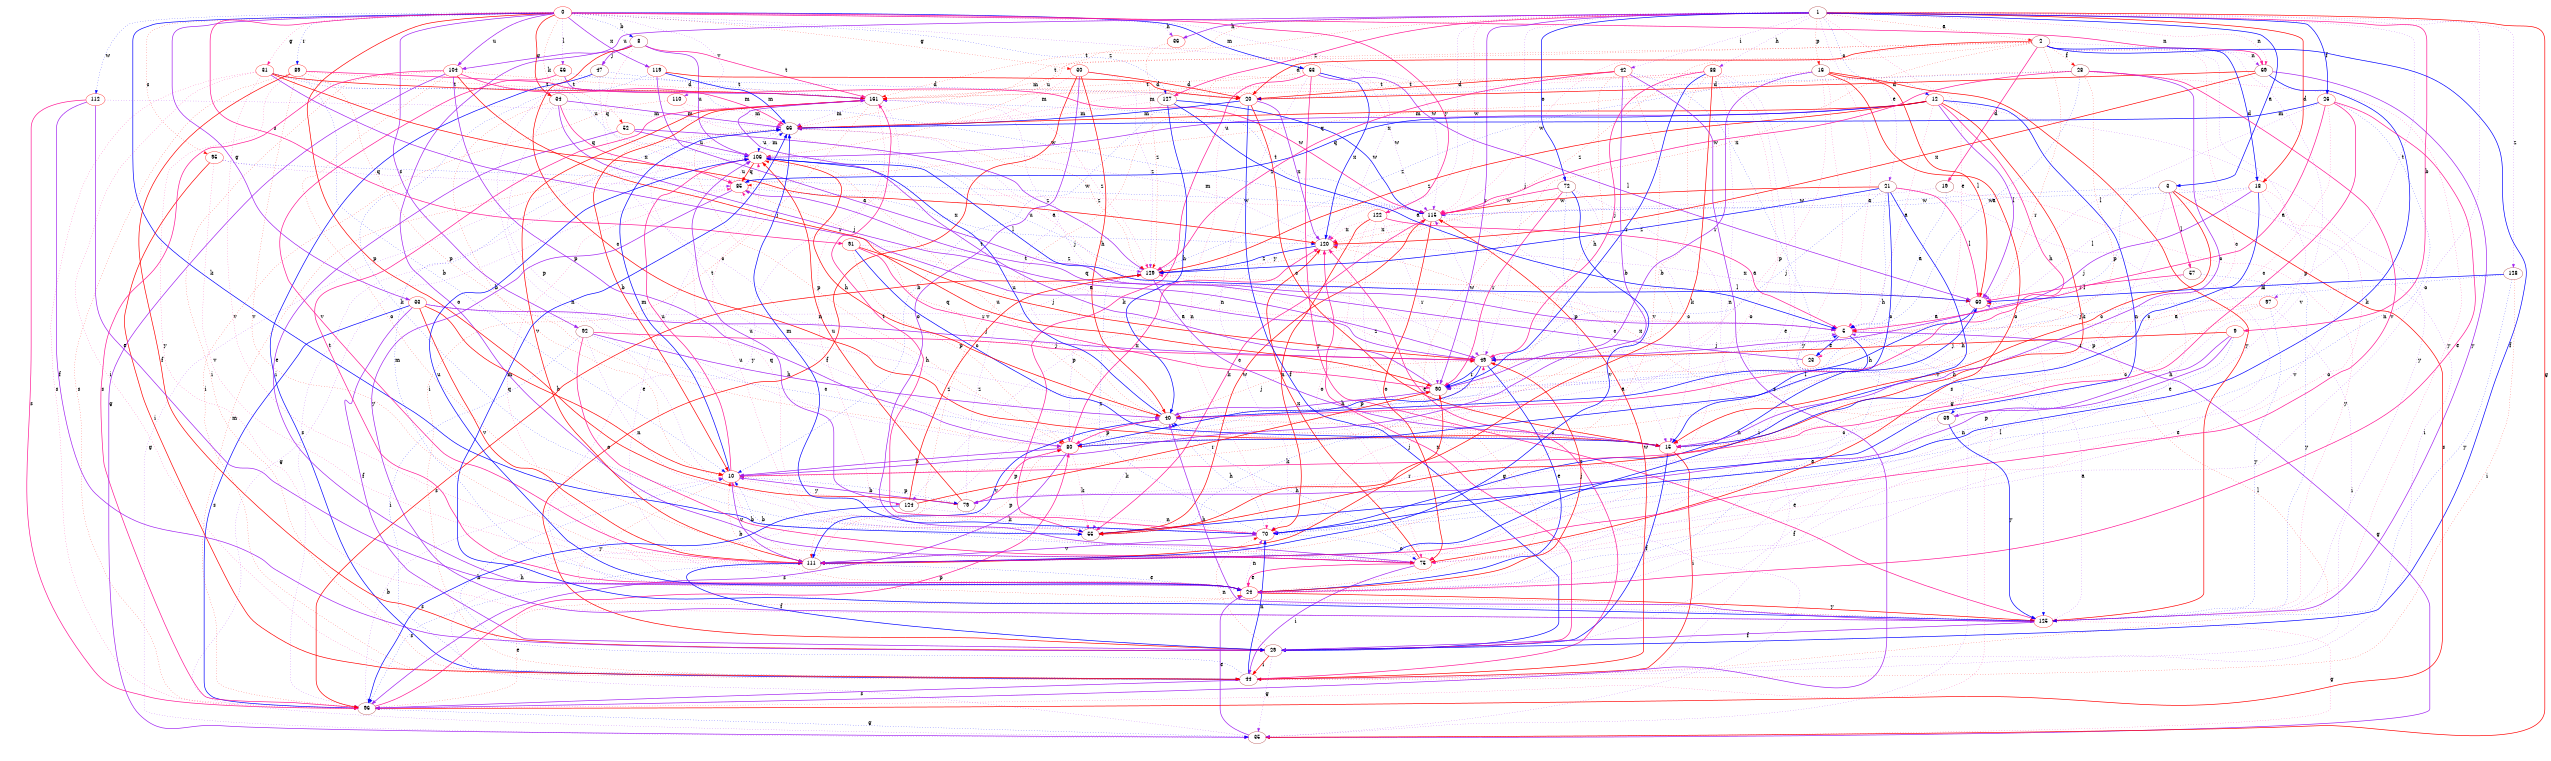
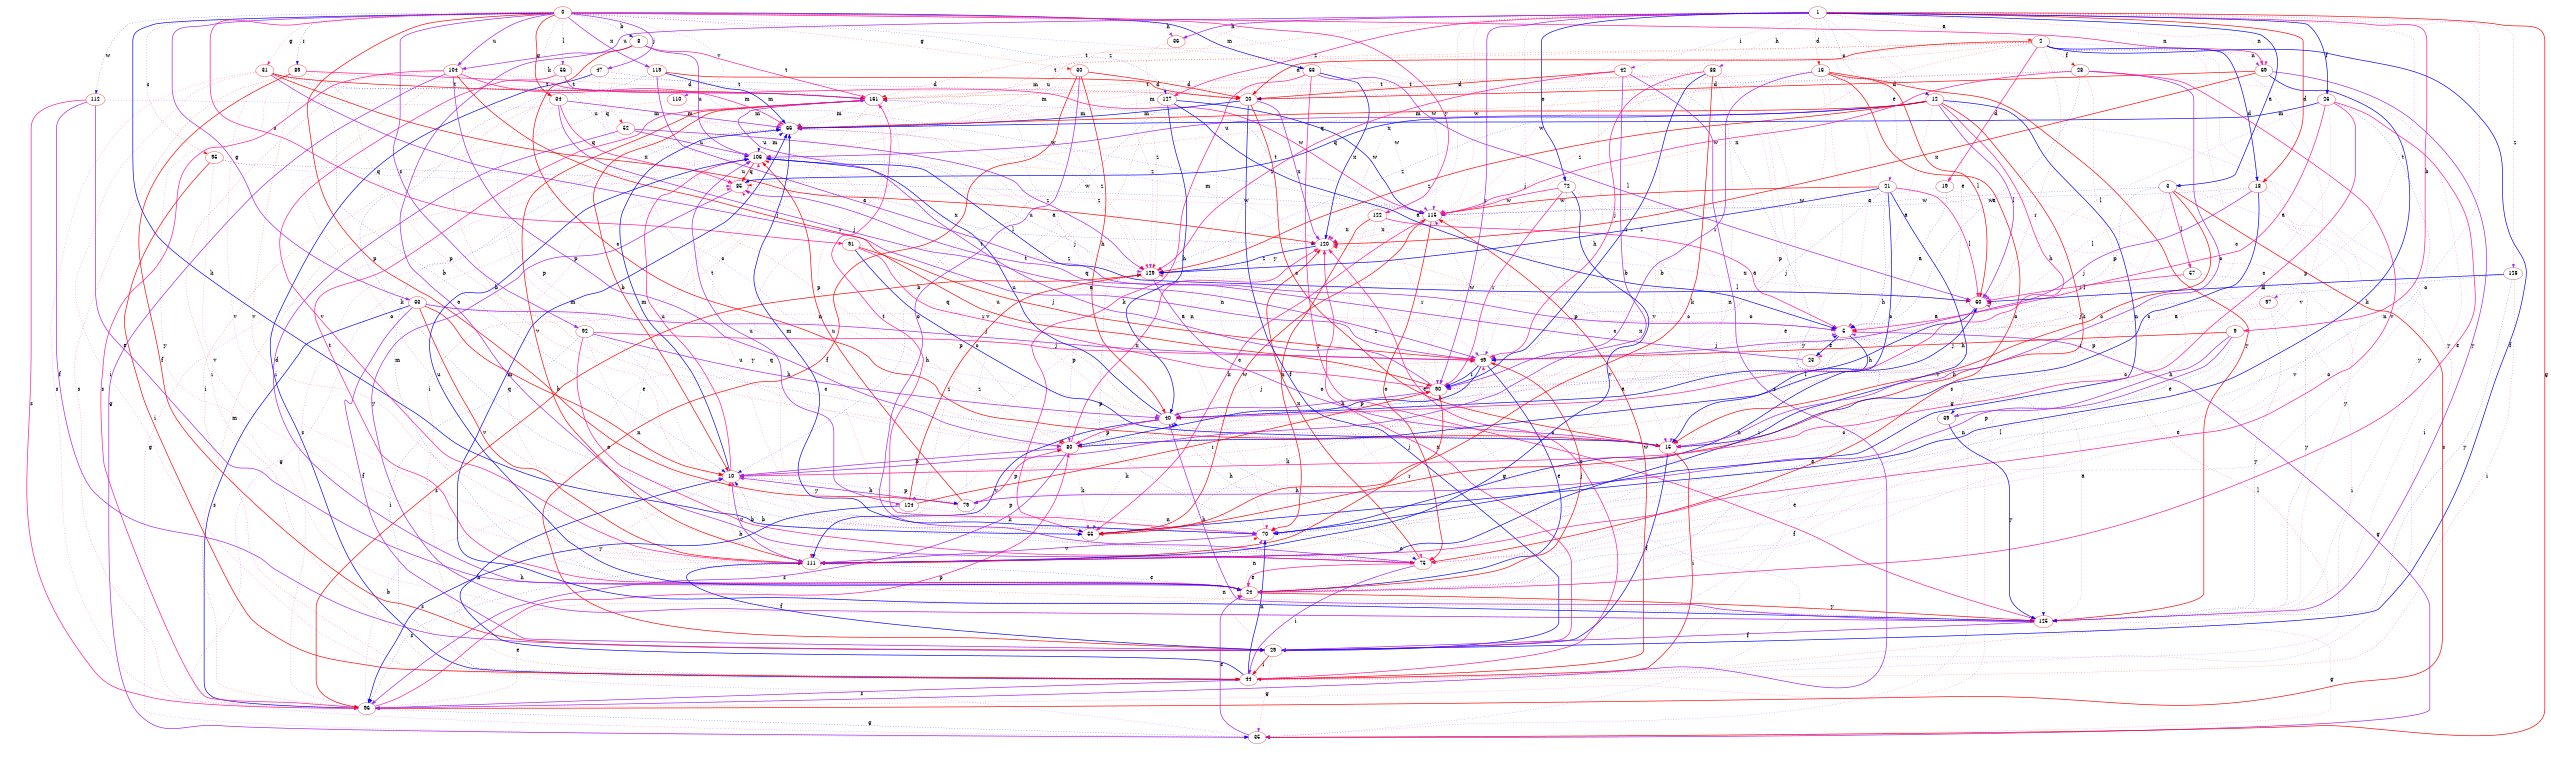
edge "1" -> "16": label "p" -> "d"
edge "8" -> "47": now "0" -> "47"
edge "115" -> "120": color deeppink -> purple
edge "47" -> "70": label "n" -> "m"
edge "106" -> "40": removed, label "h"
edge "52" -> "24": label "e" -> "d"
edge "70" -> "129": label "z" -> "p"
edge "44" -> "10": style dotted -> bold
